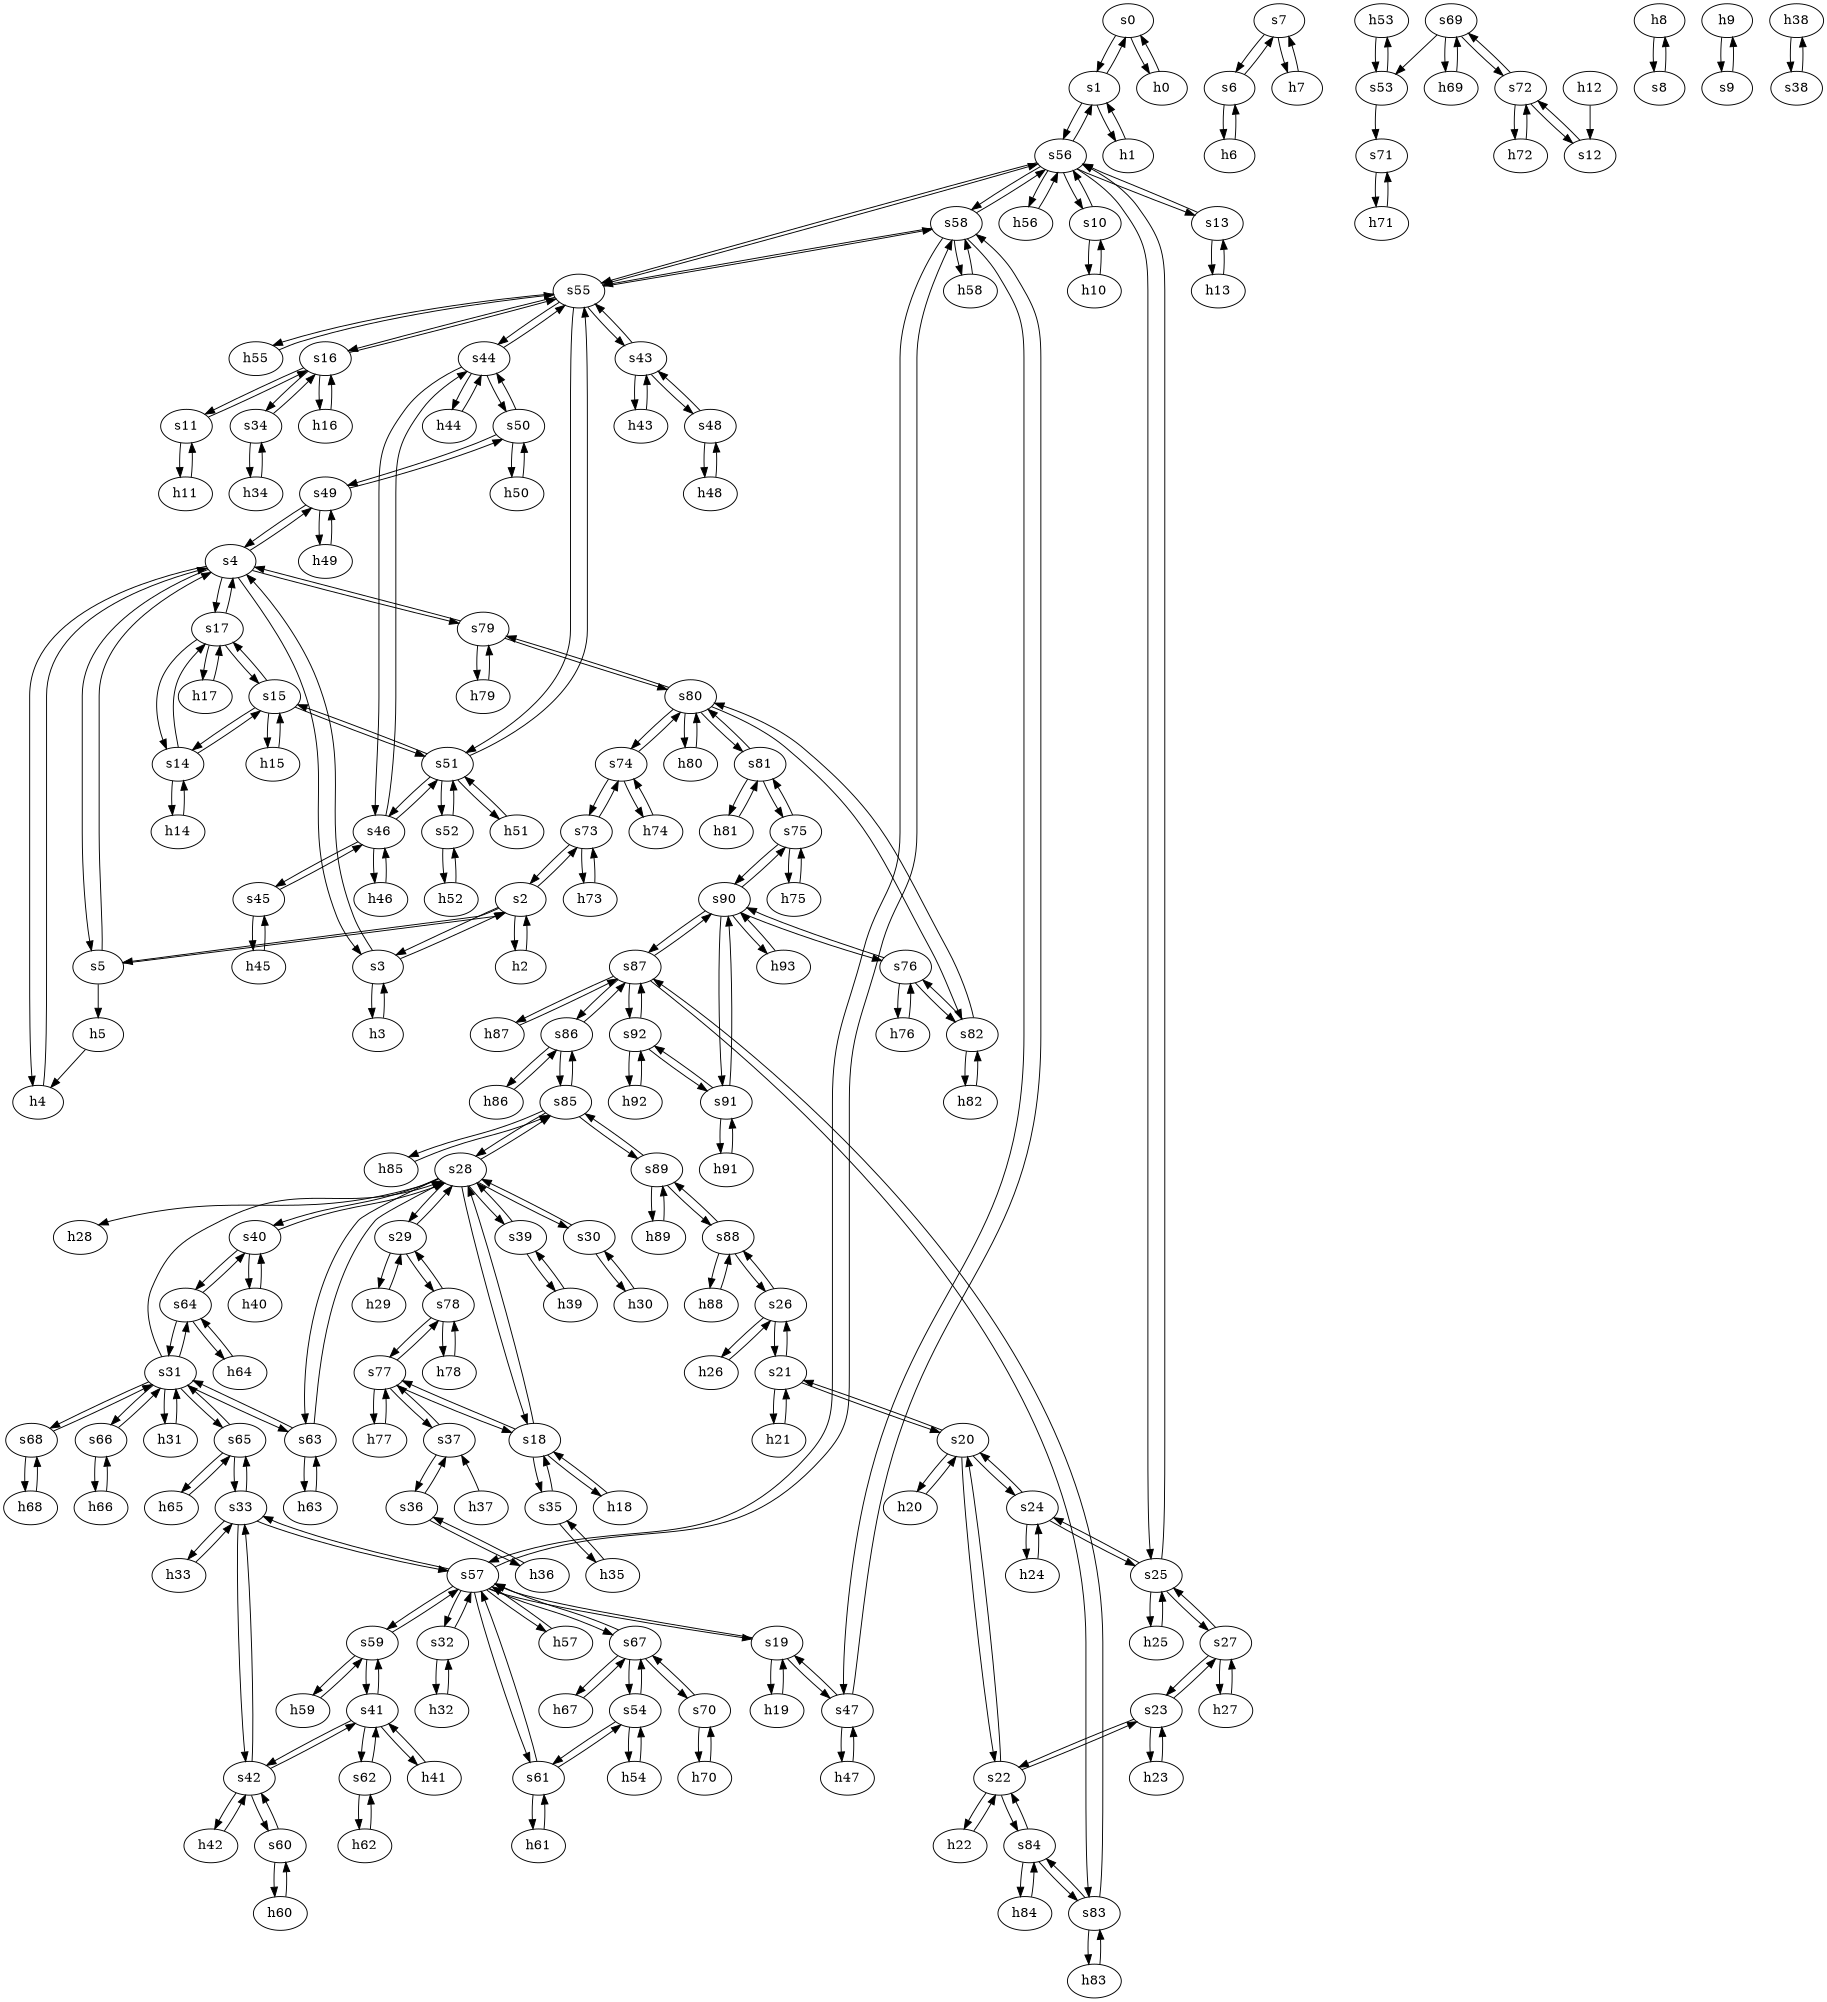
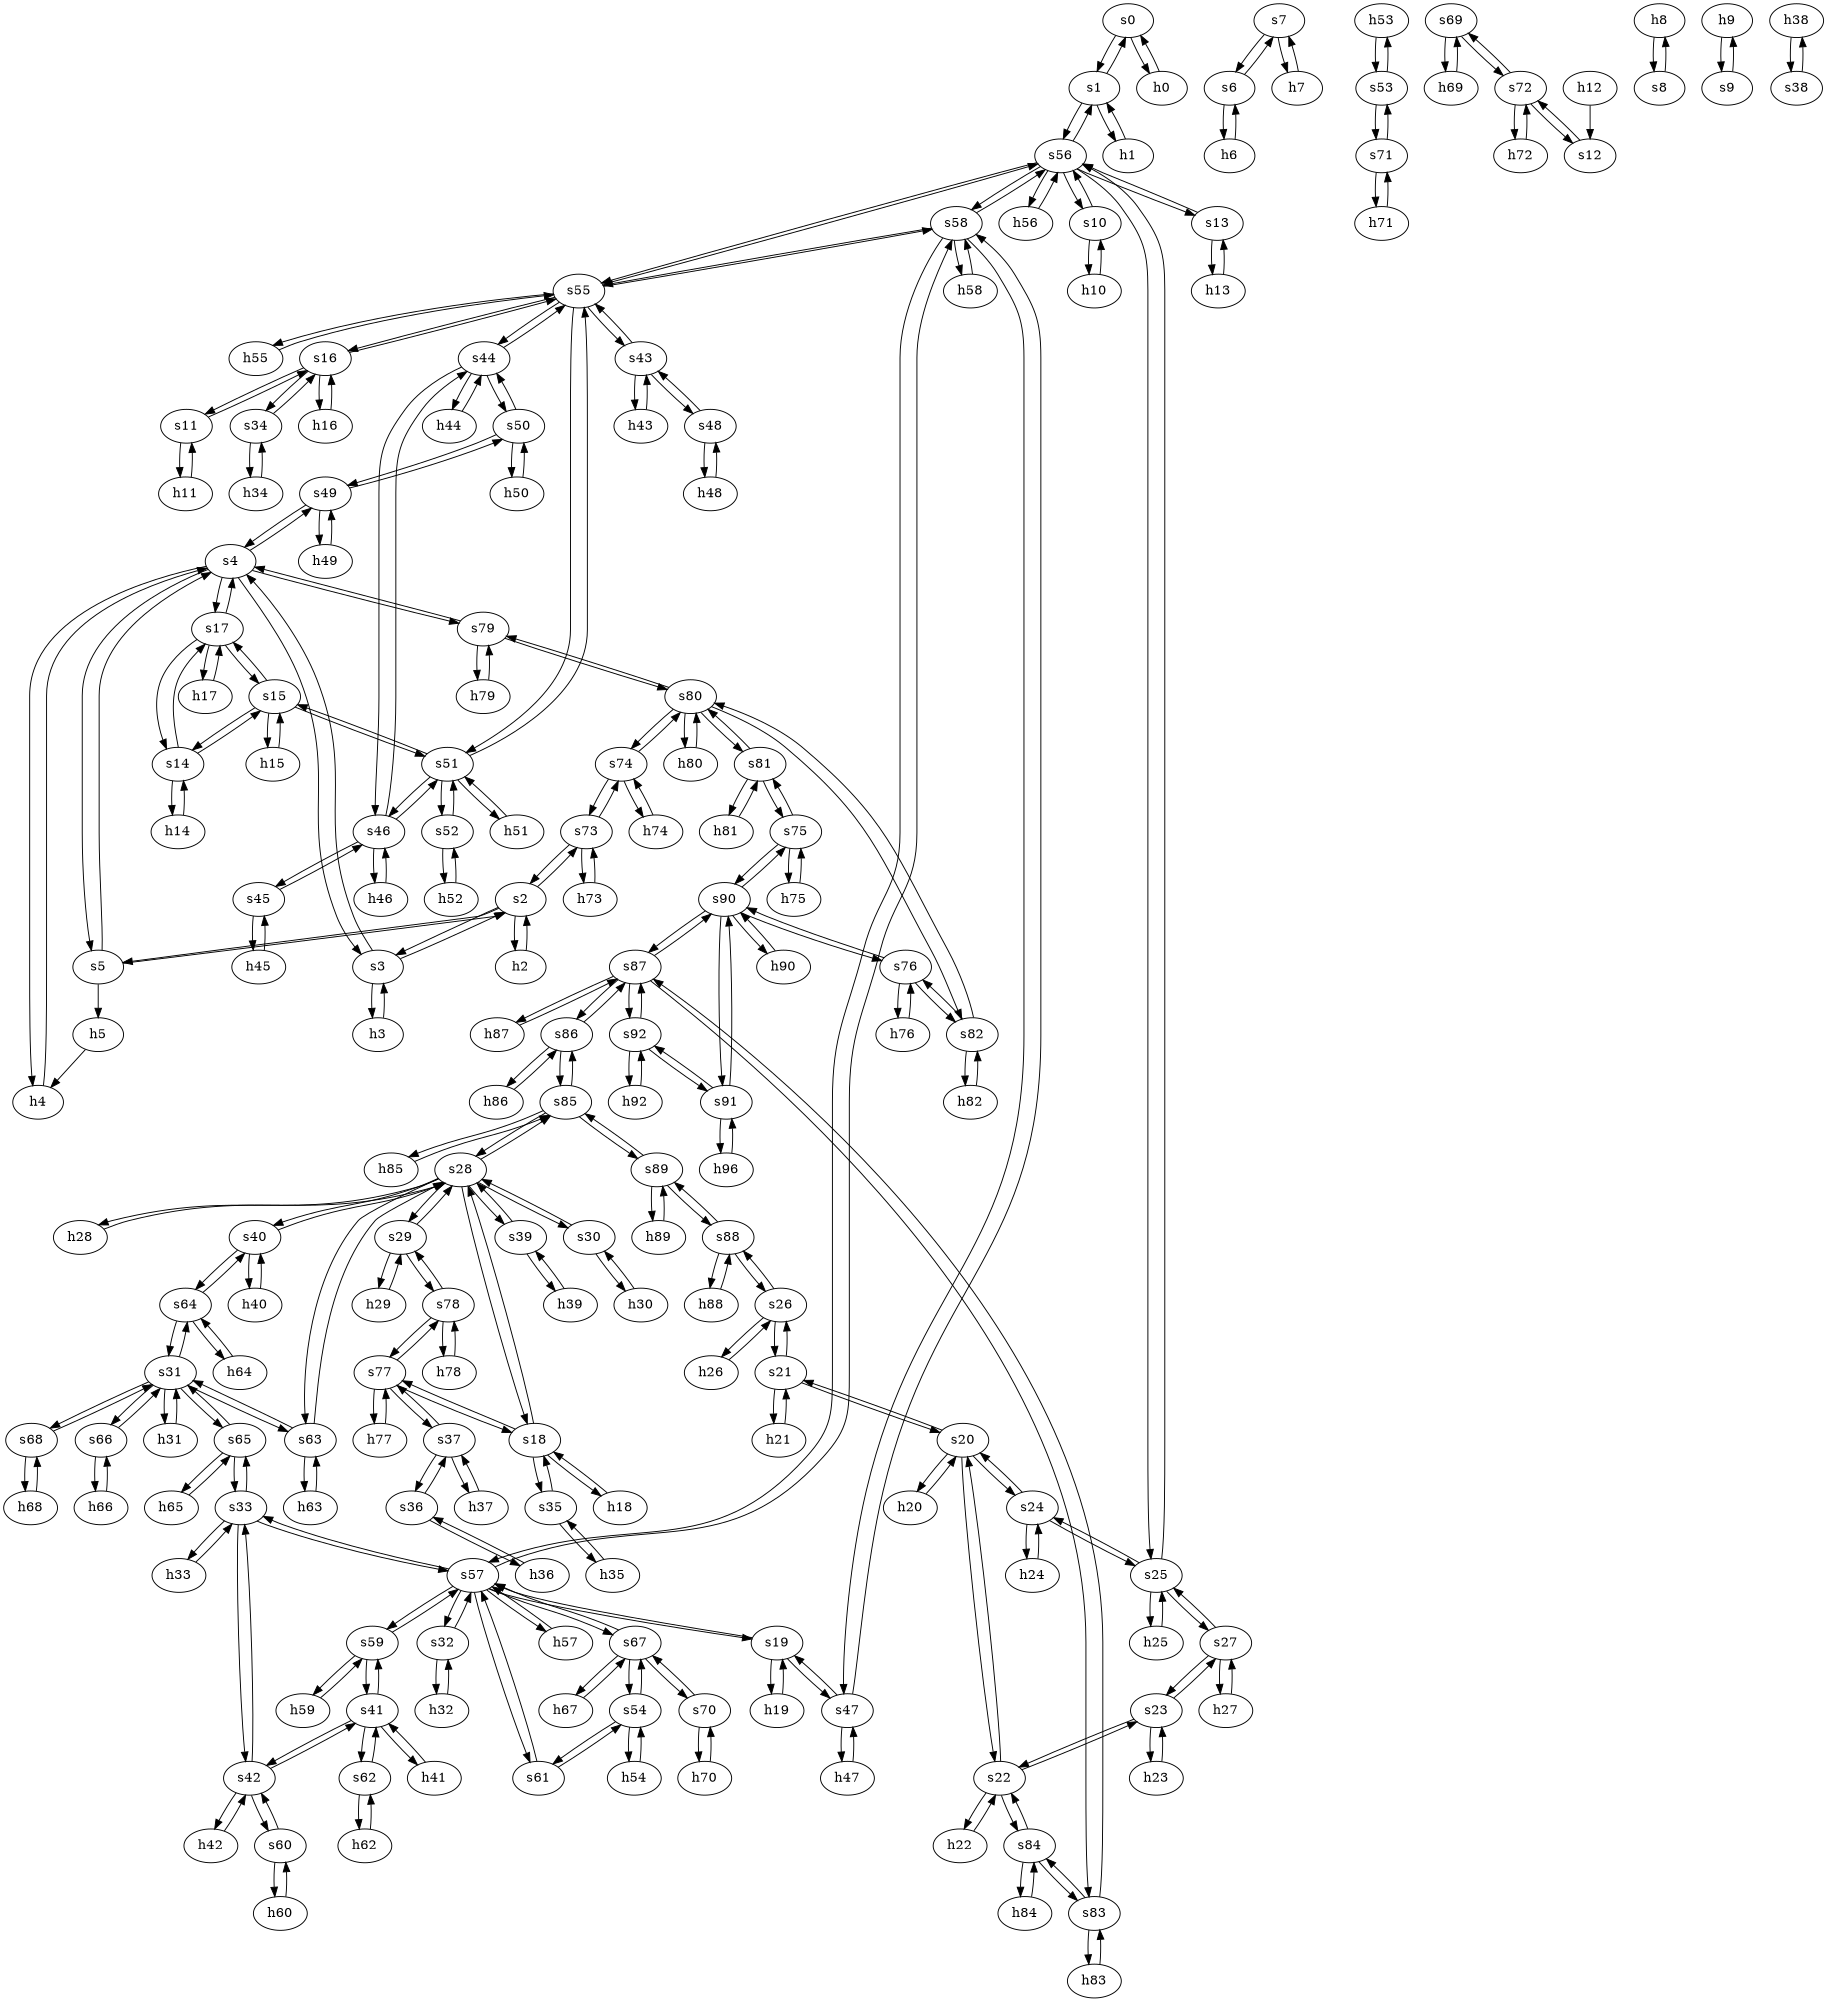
edge "s69" -> "s53": now "s71" -> "s53"
node "h93": label "h93" -> "h90"
node "h91": label "h91" -> "h96"
edge "s31" -> "s28": now "h28" -> "s28"
edge "s37" -> "h37": added
node "h61": removed
